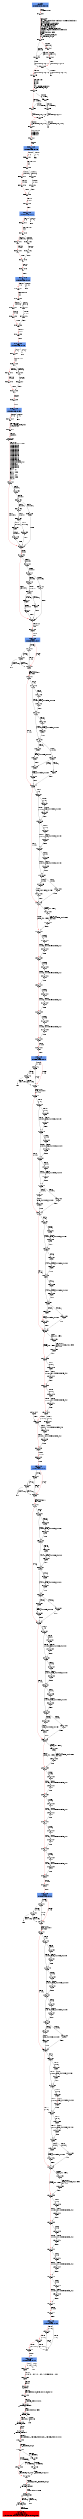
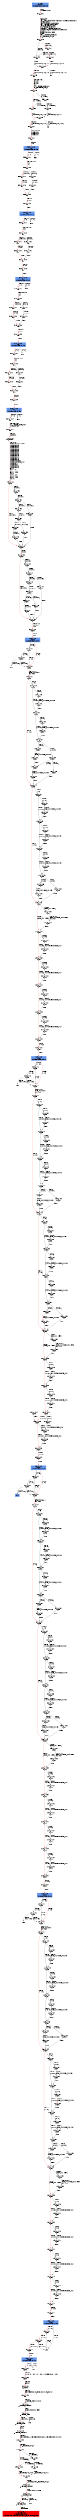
node "6344": fillcolor white -> cornflowerblue
